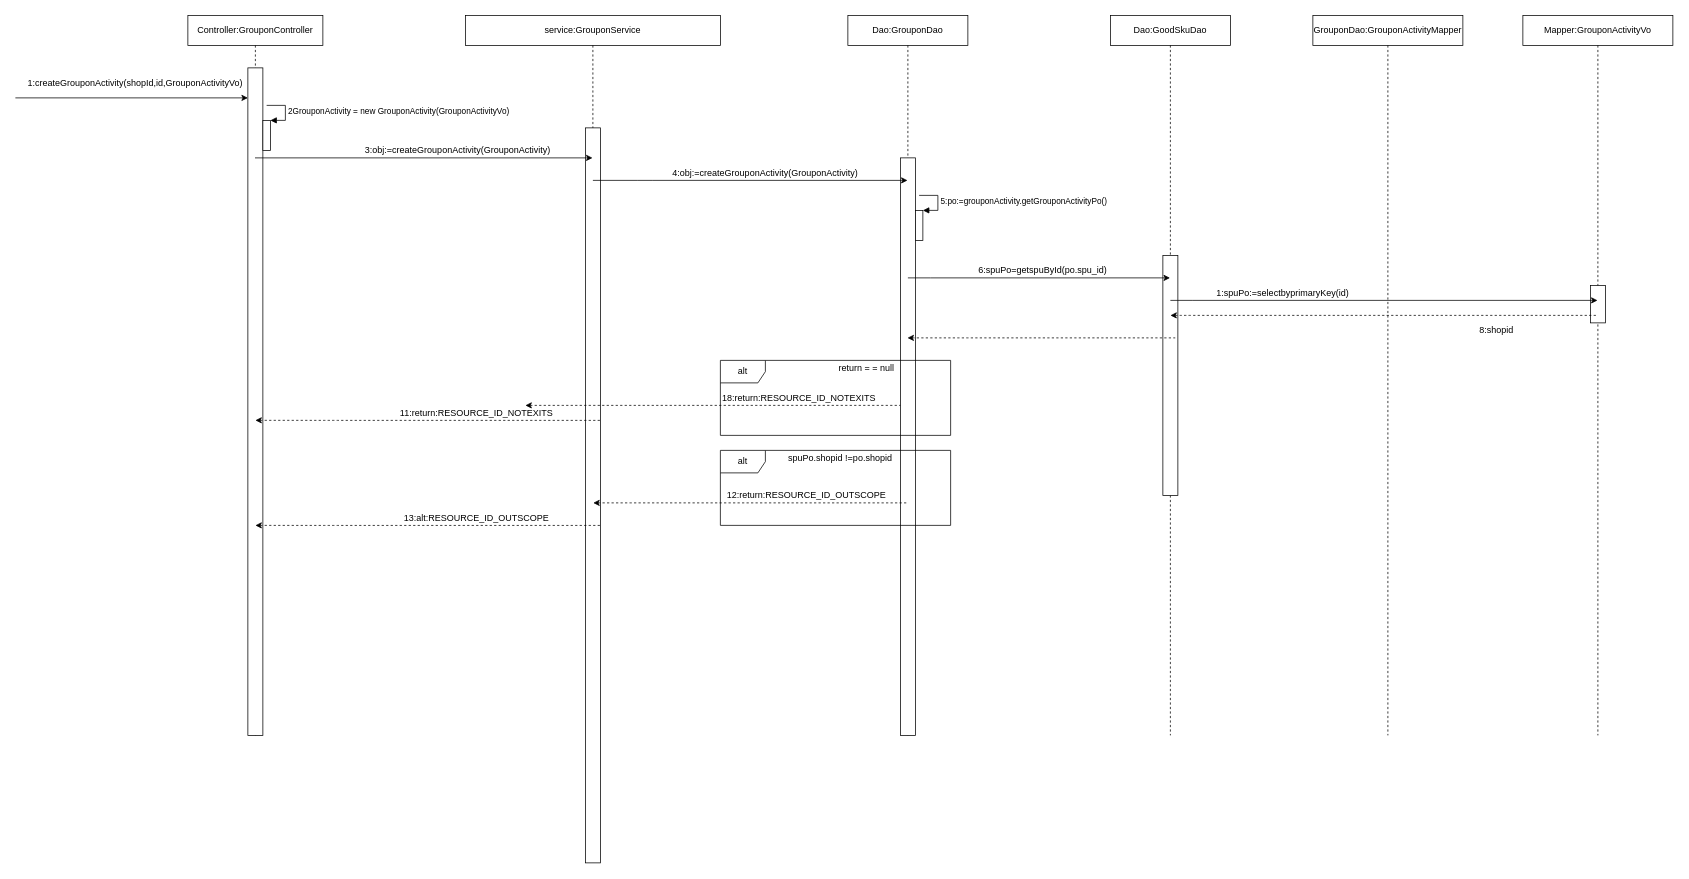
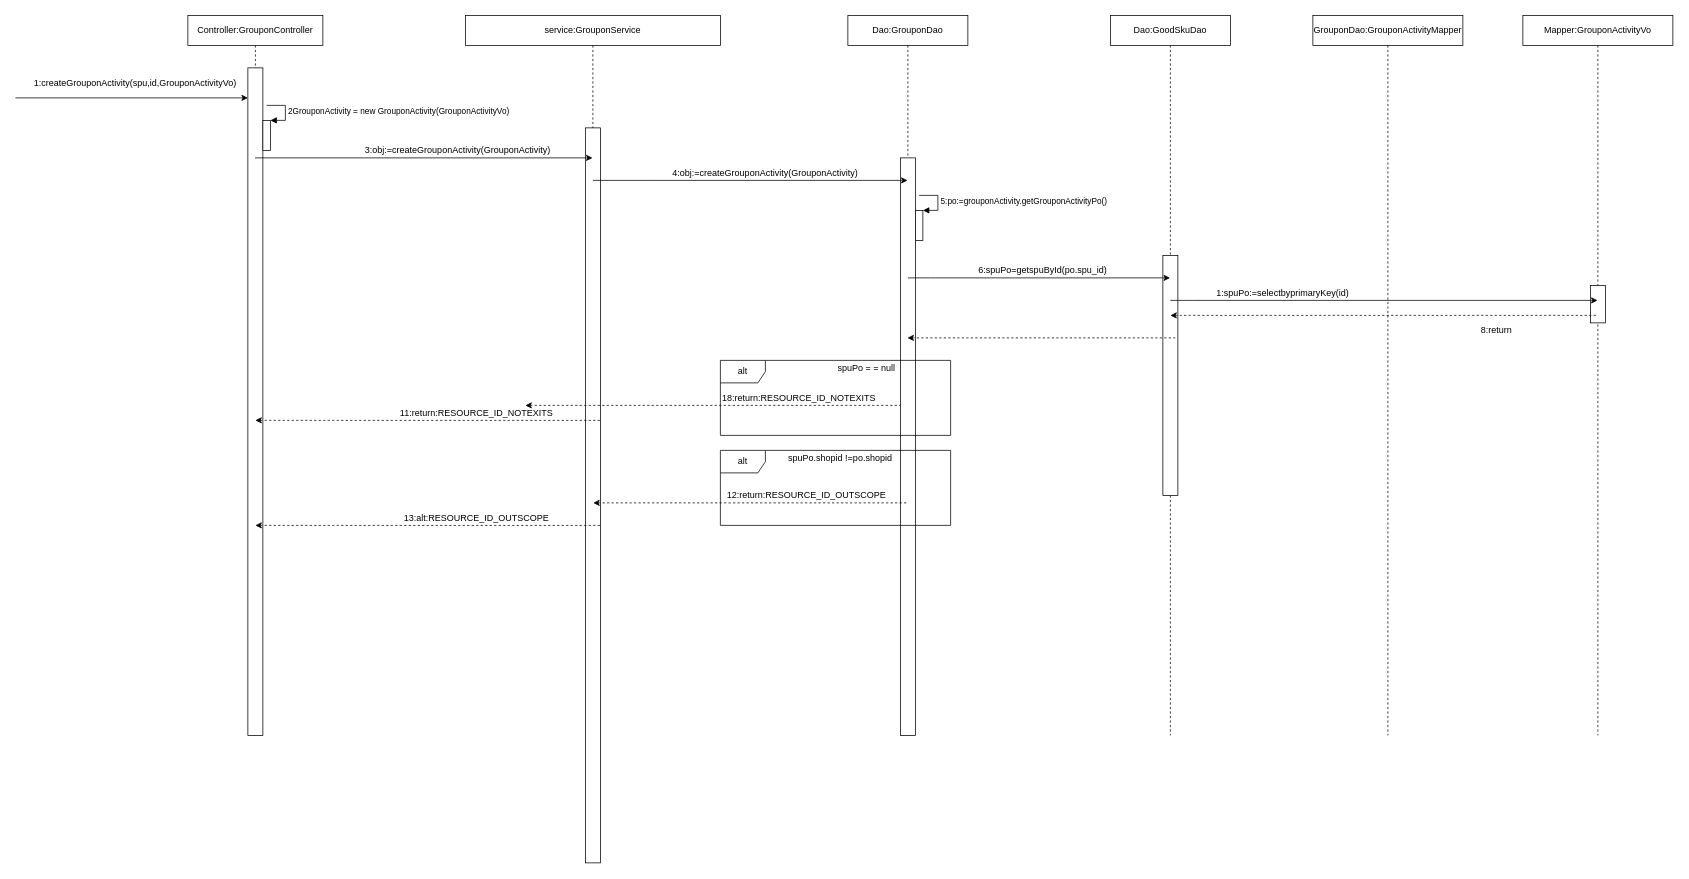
node "1:createGrouponActivity(shopId,id,GrouponActivityVo)": label "1:createGrouponActivity(shopId,id,GrouponActivityVo)" -> "1:createGrouponActivity(spu,id,GrouponActivityVo)"
node "8:shopid": label "8:shopid" -> "8:return"
node "return = = null": label "return = = null" -> "spuPo = = null"
